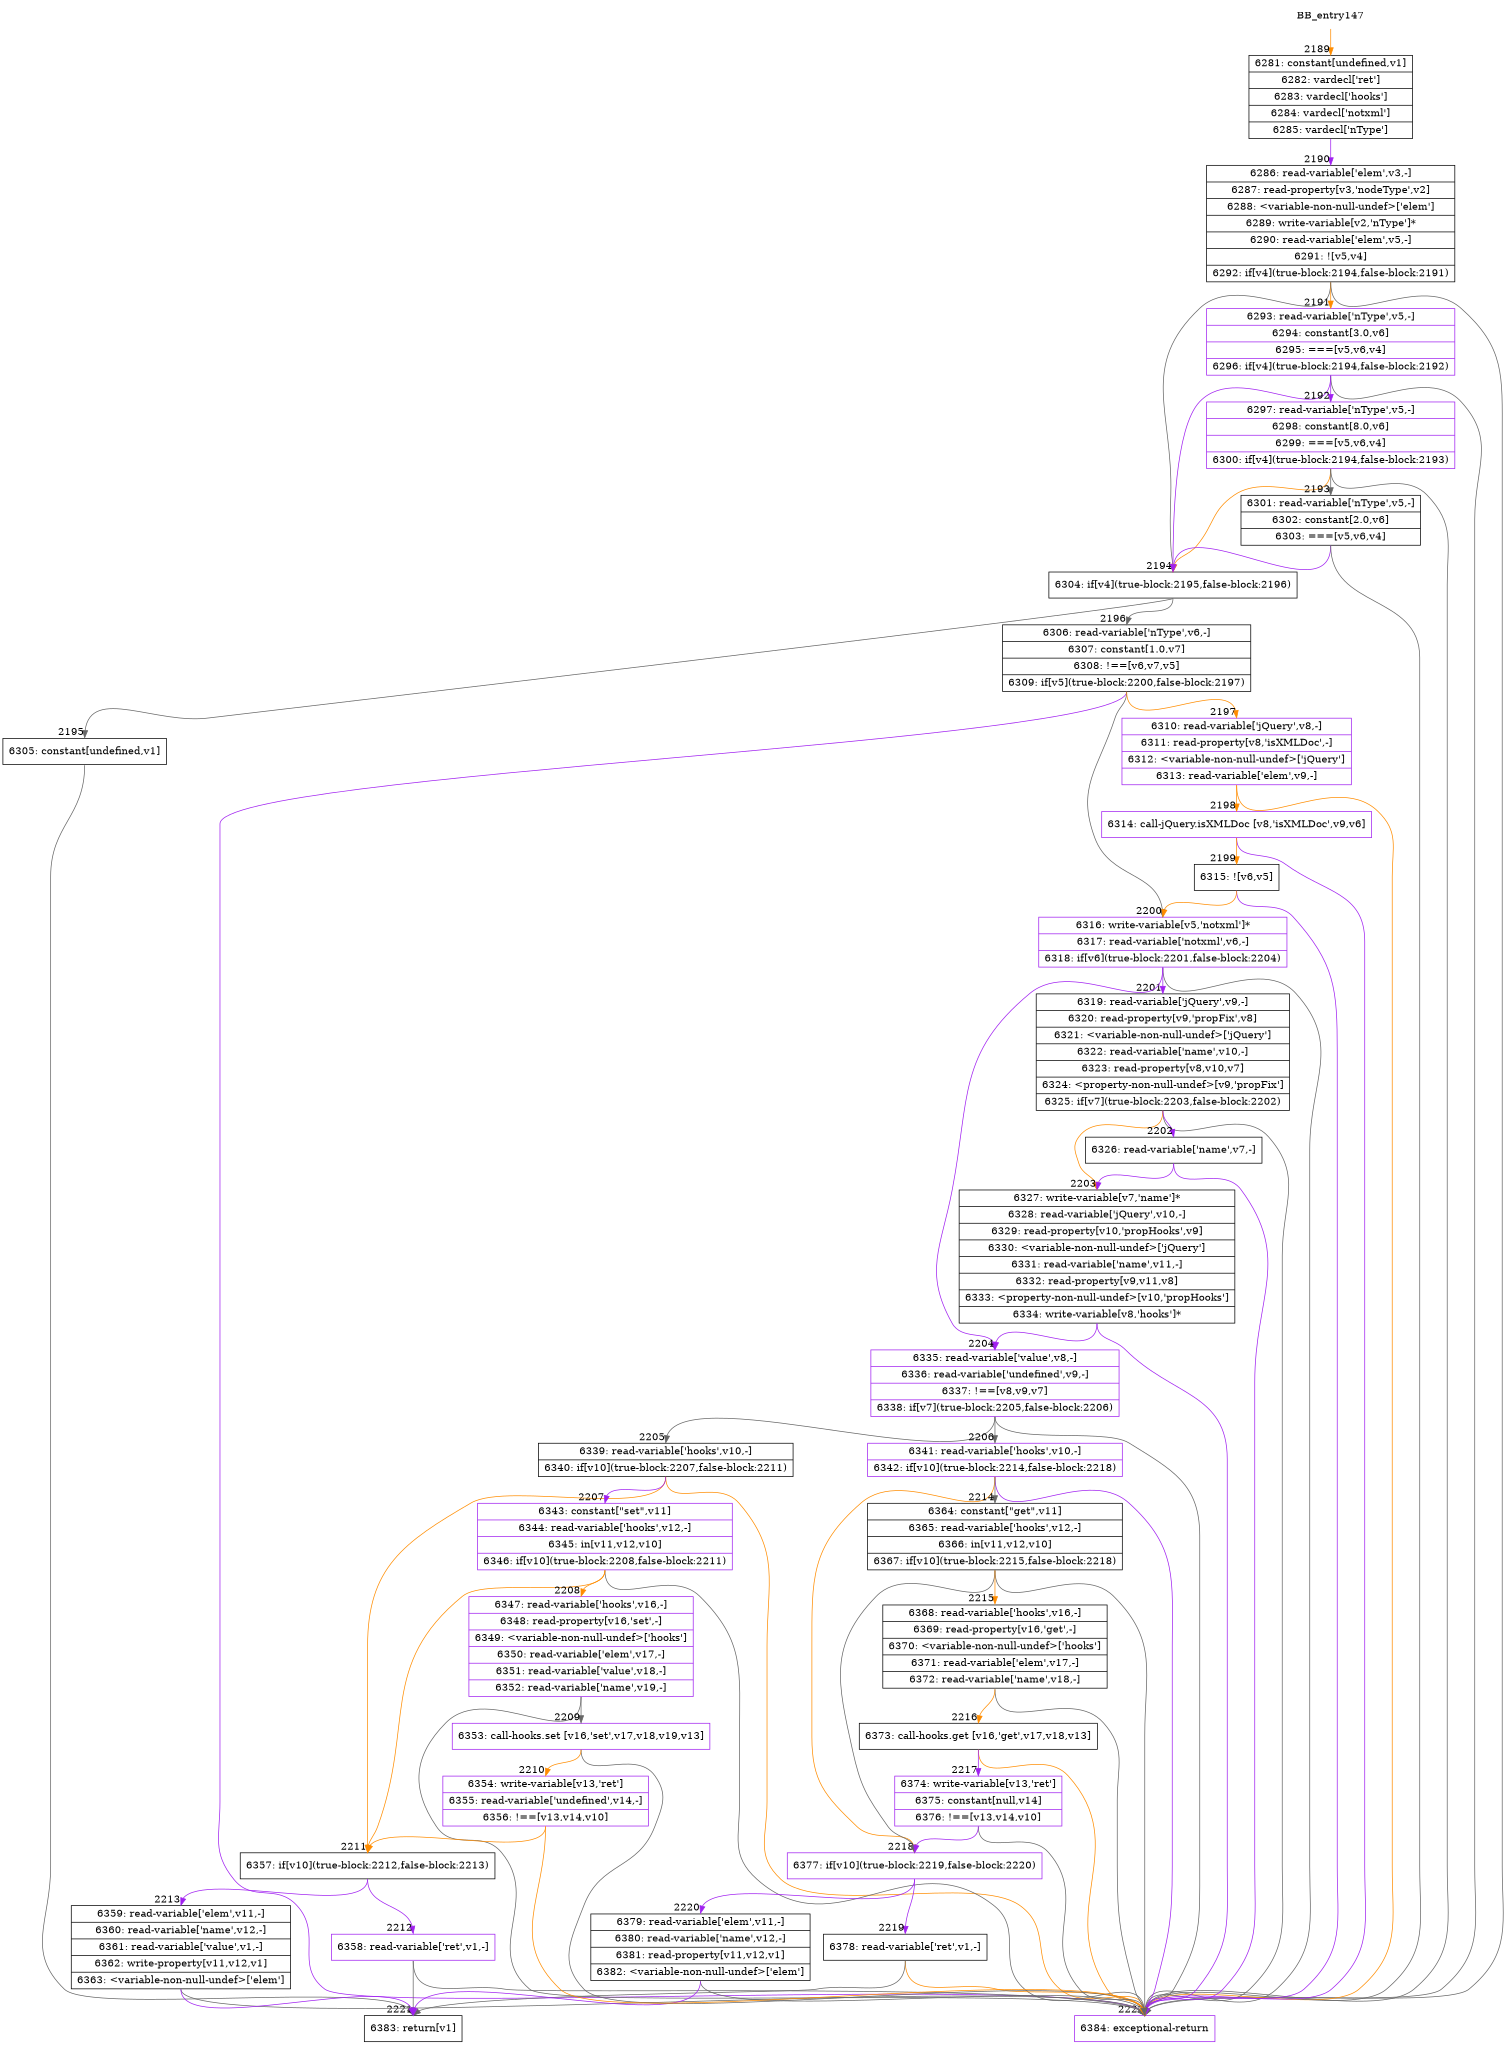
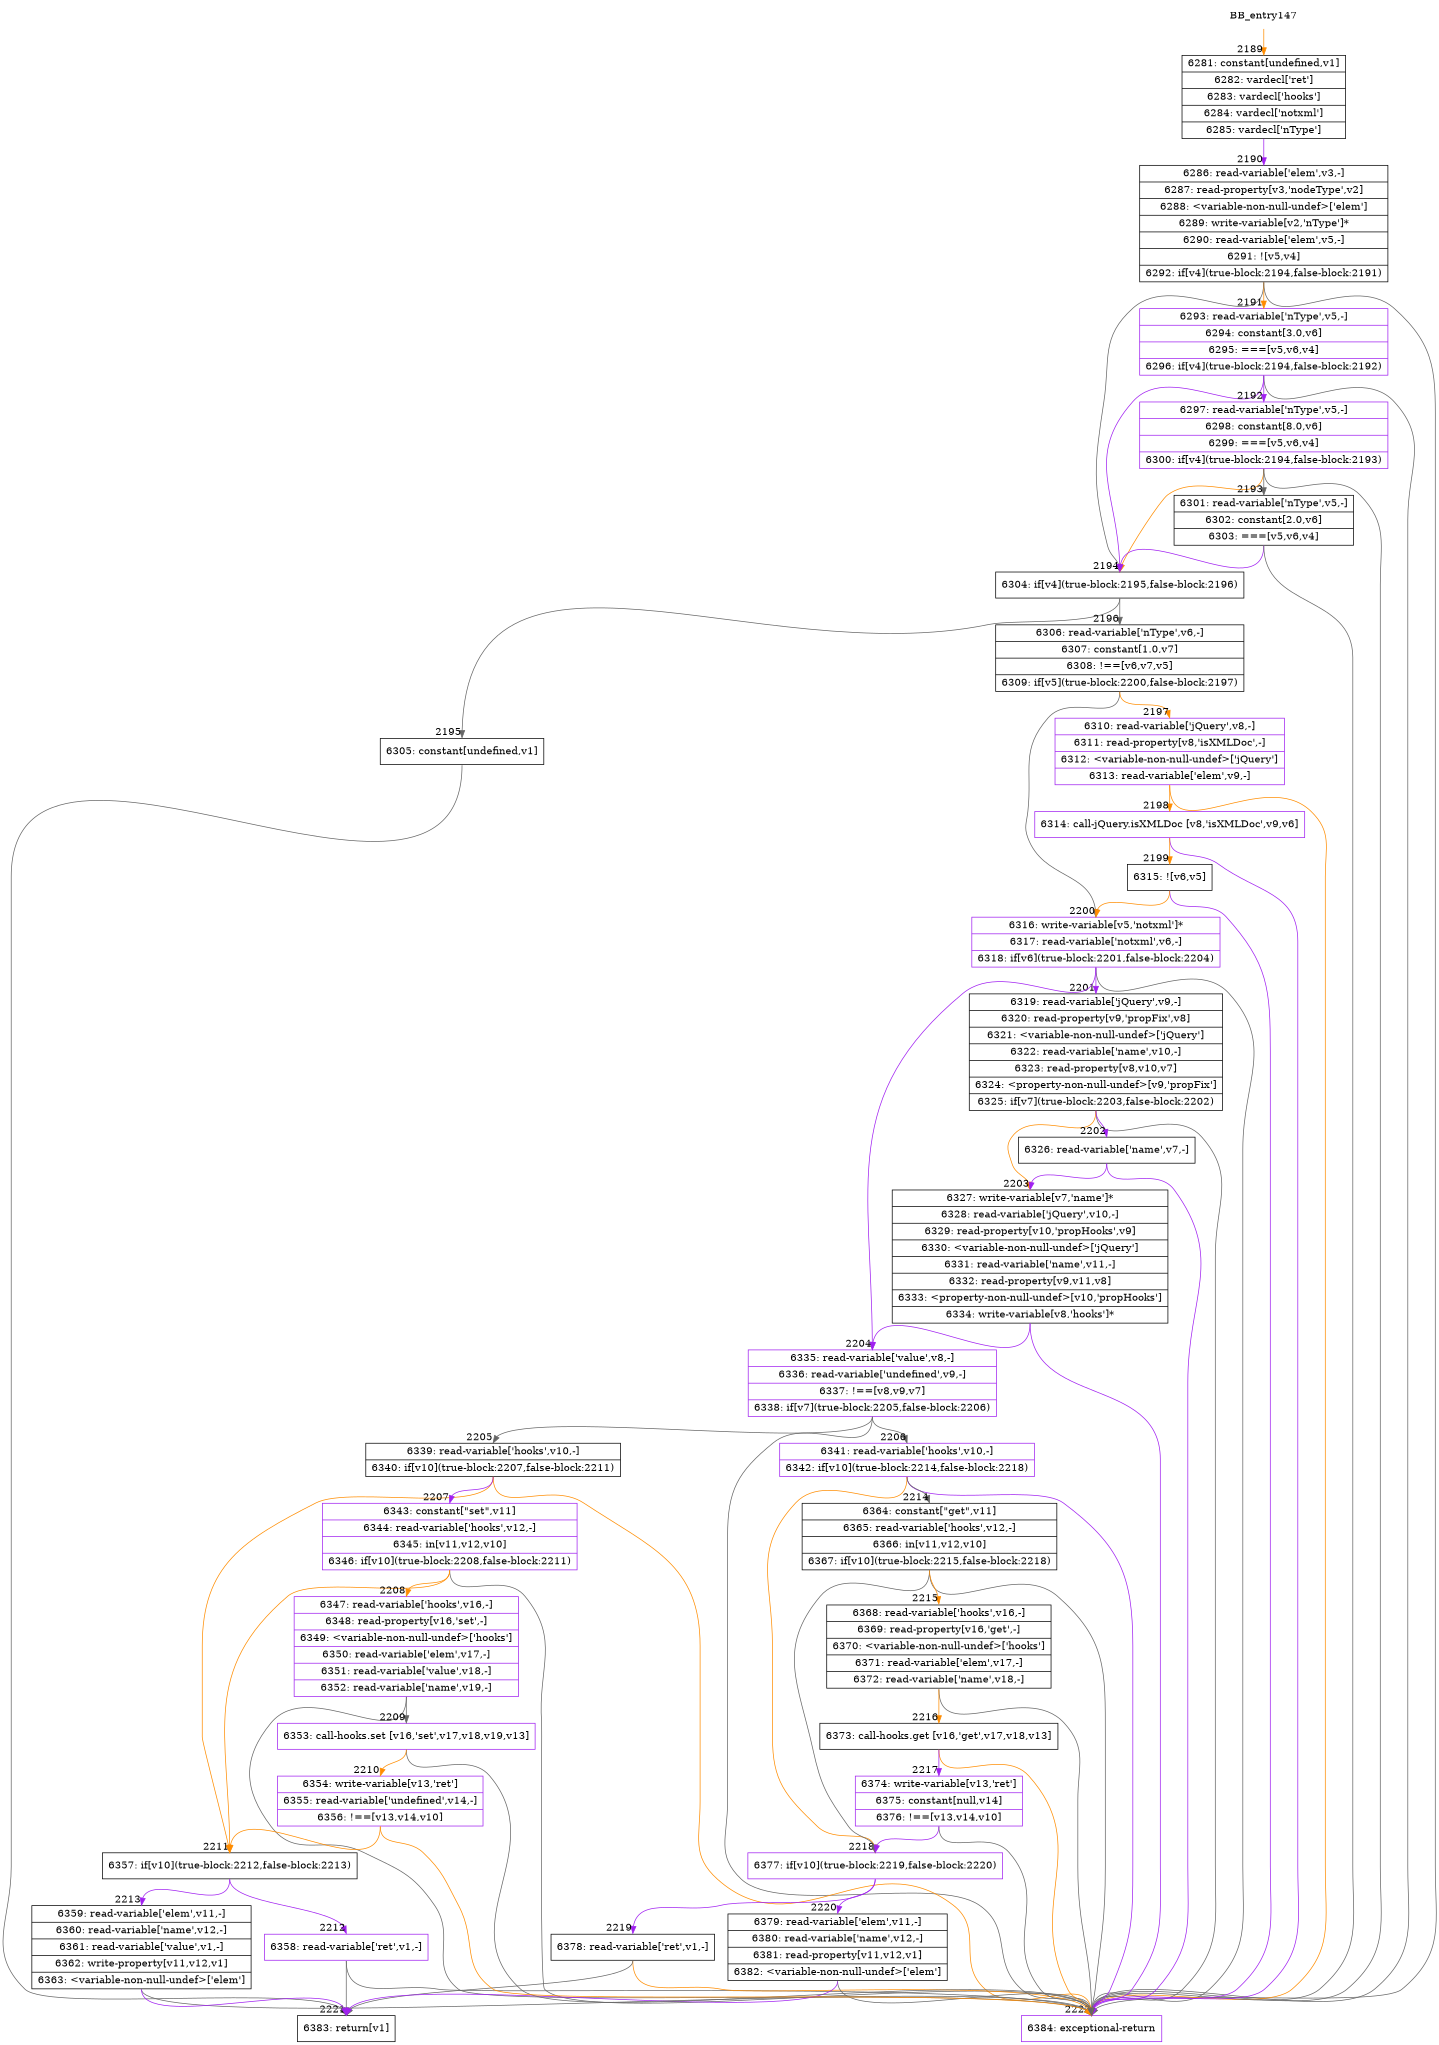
edge "6306: read-variable['nType',v6,-]" -> "6384: exceptional-return": removed
